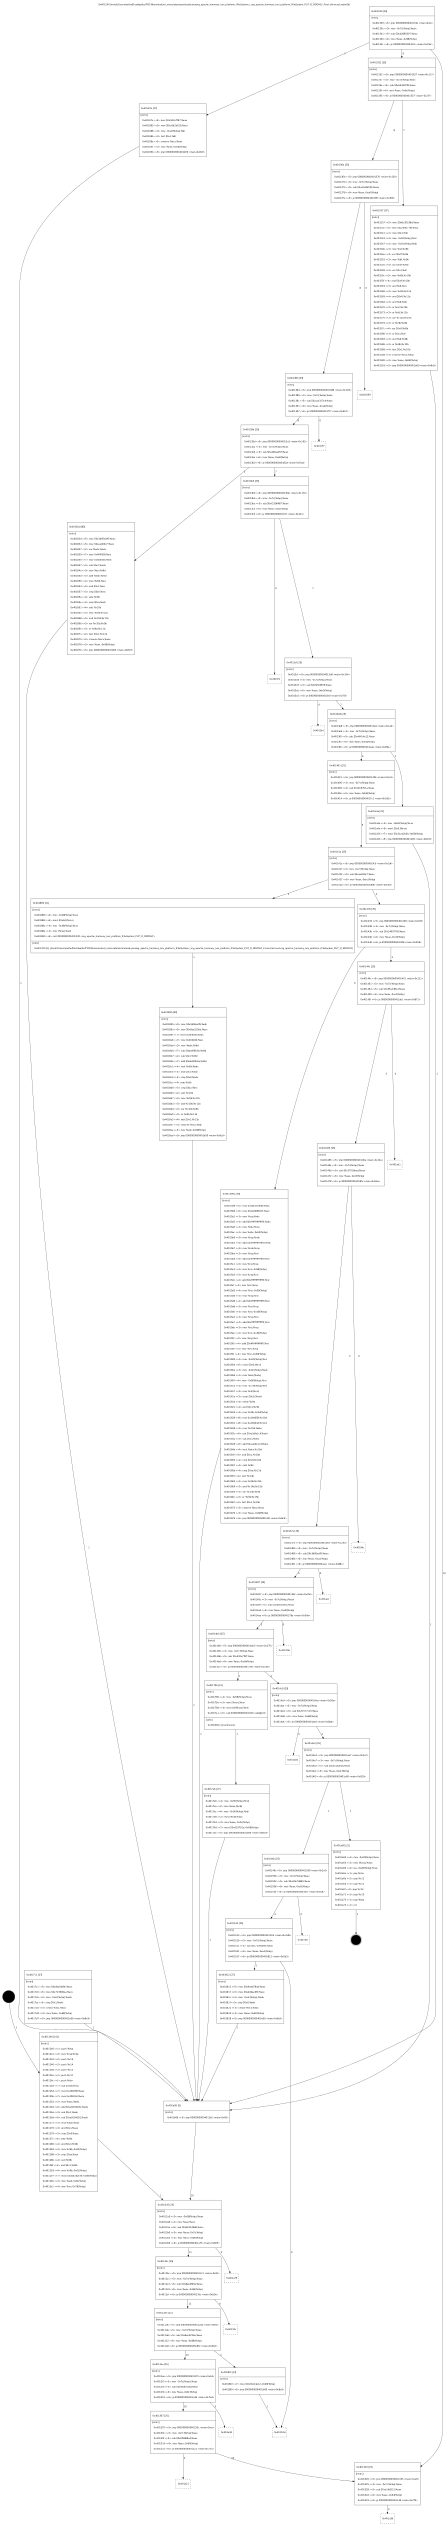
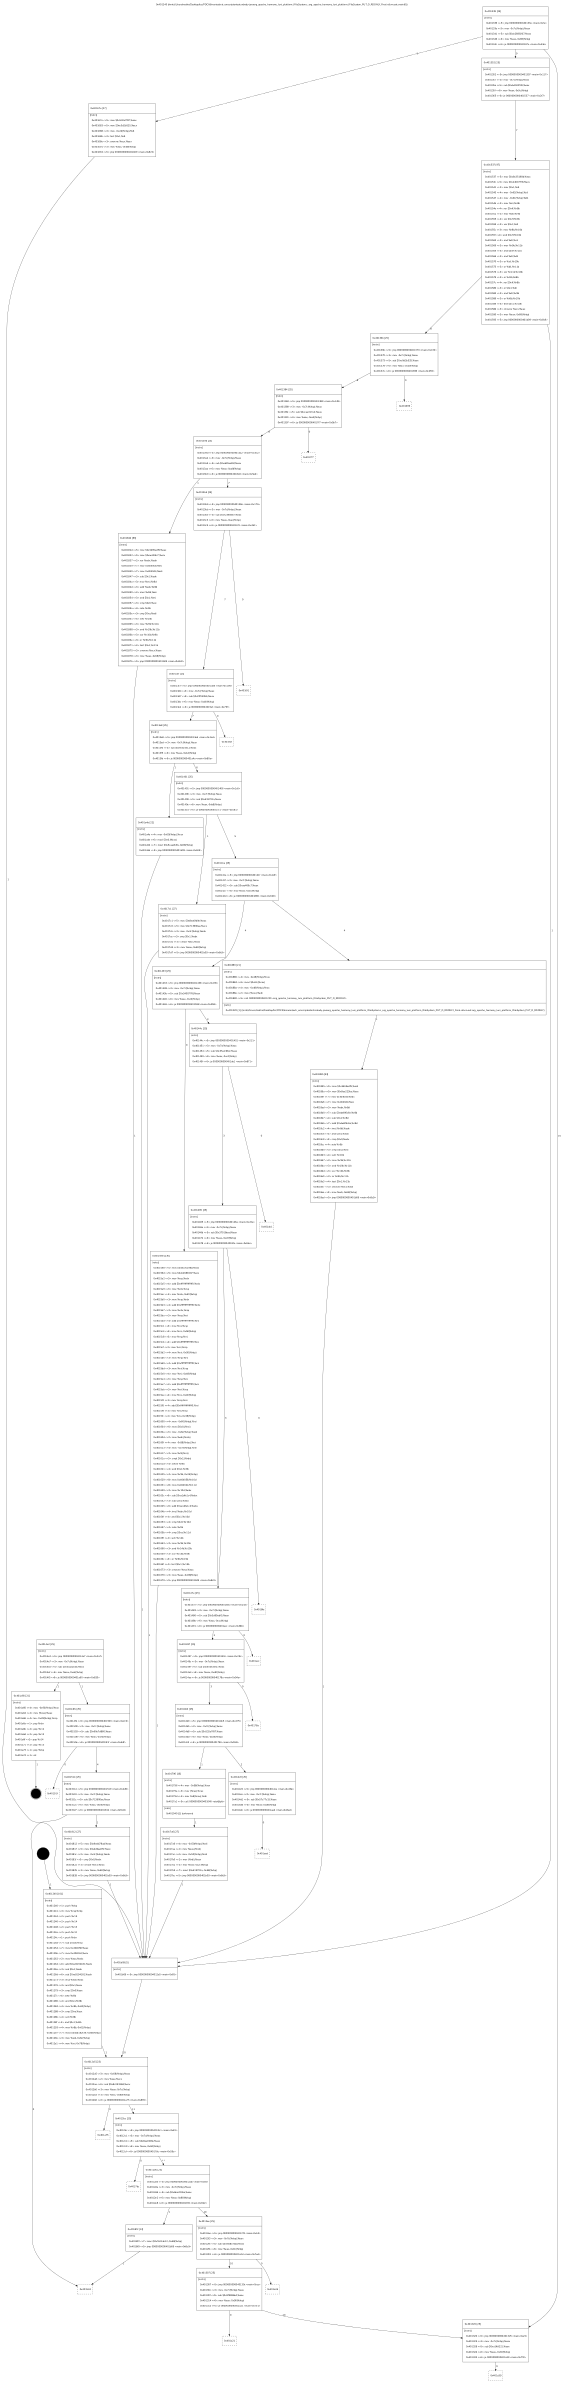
edge "0x401352 [25]" -> "0x40136b [25]": now "0x401537 [97]" -> "0x40136b [25]"
edge "0x401401 [25]" -> "0x4017c1 [27]": added, label "1"
edge "0x4014c9 [25]" -> "0x4014e2 [25]": removed, label "2"
